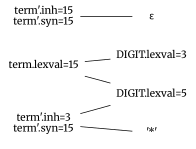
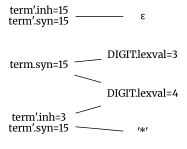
node "term.lexval=15": label "term.lexval=15" -> "term.syn=15"
node "DIGIT.lexval=5": label "DIGIT.lexval=5" -> "DIGIT.lexval=4"
